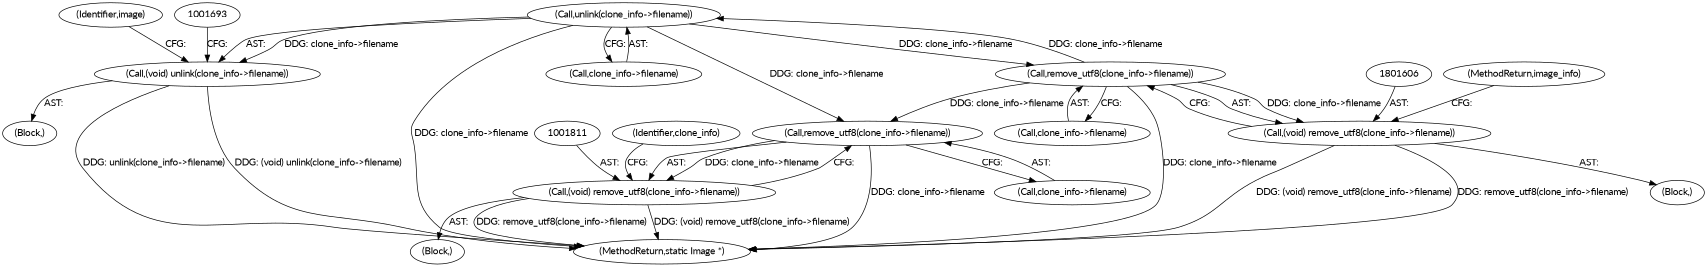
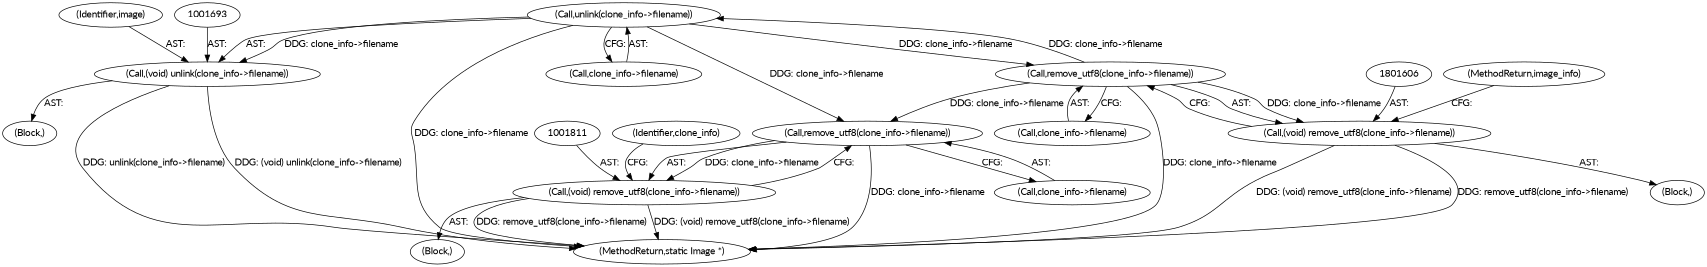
edge "(Identifier,image)" -> "(Call,(void) unlink(clone_info->filename))": label "CFG: " -> "AST: "
edge "1001693" -> "(Call,(void) unlink(clone_info->filename))": label "CFG: " -> "AST: "
